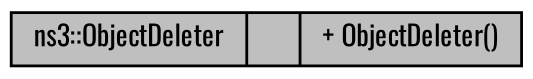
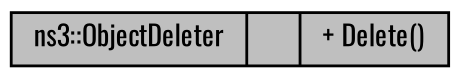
node "ns3::ObjectDeleter": text "+ ObjectDeleter()" -> "+ Delete()"
